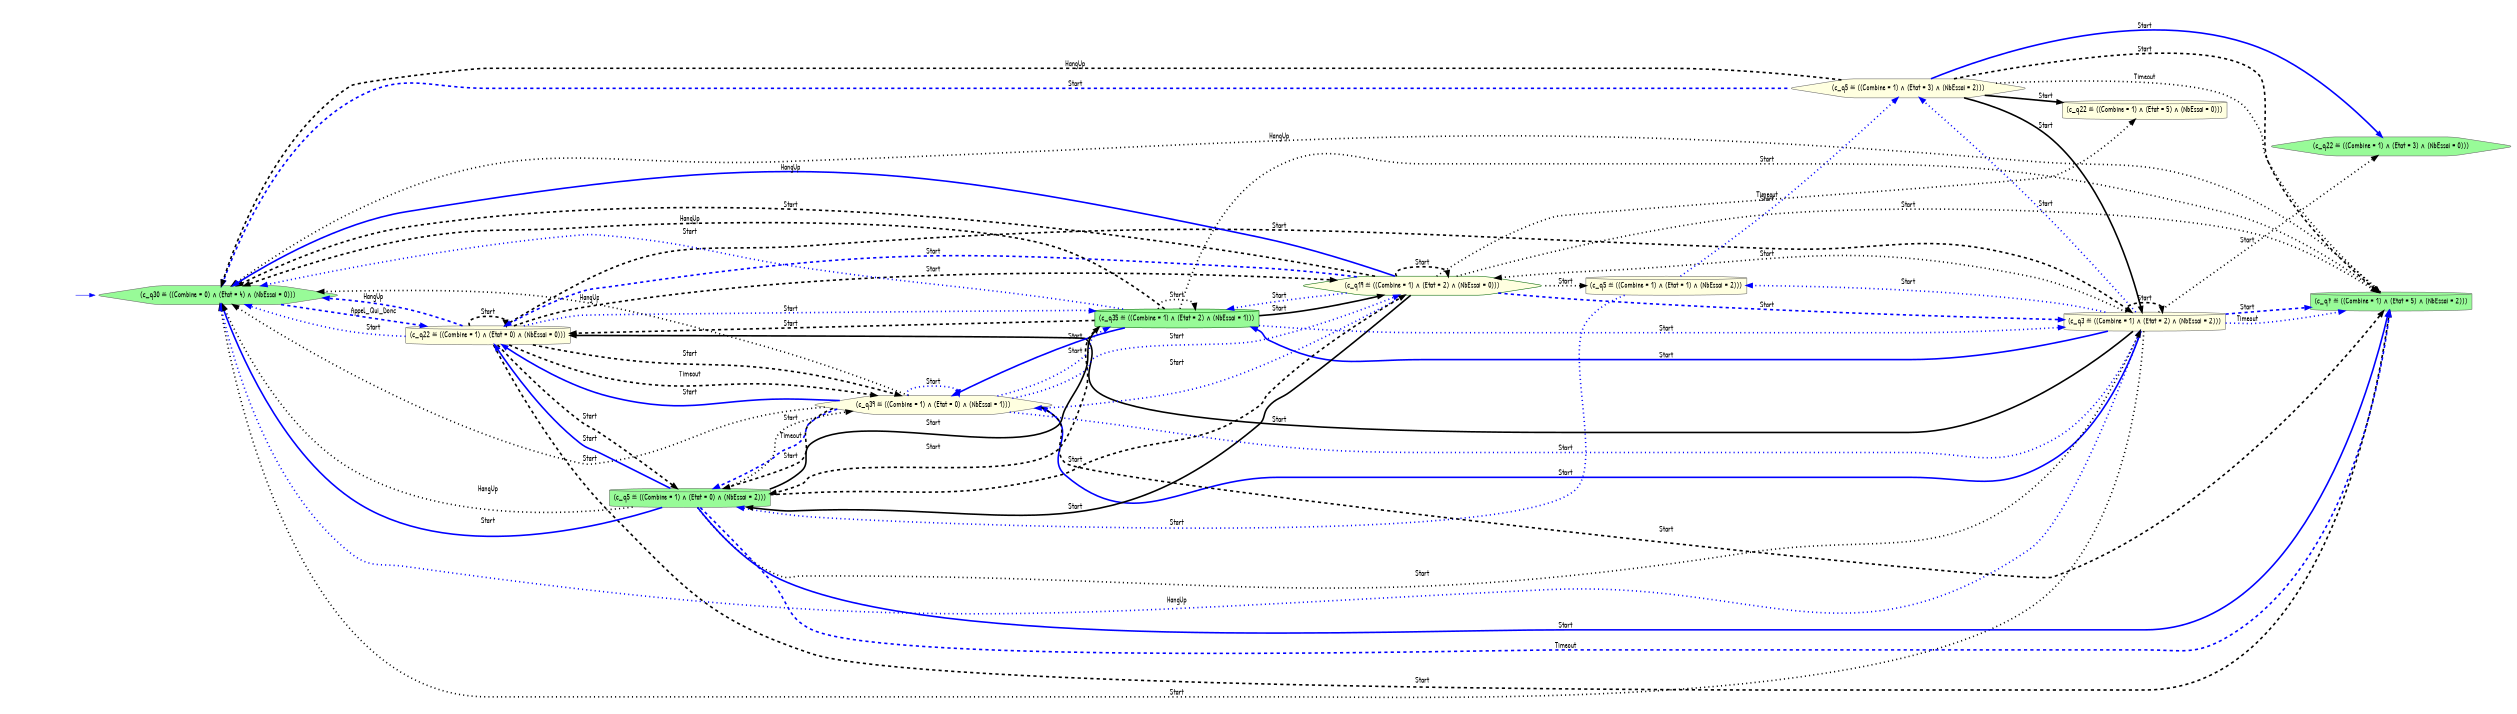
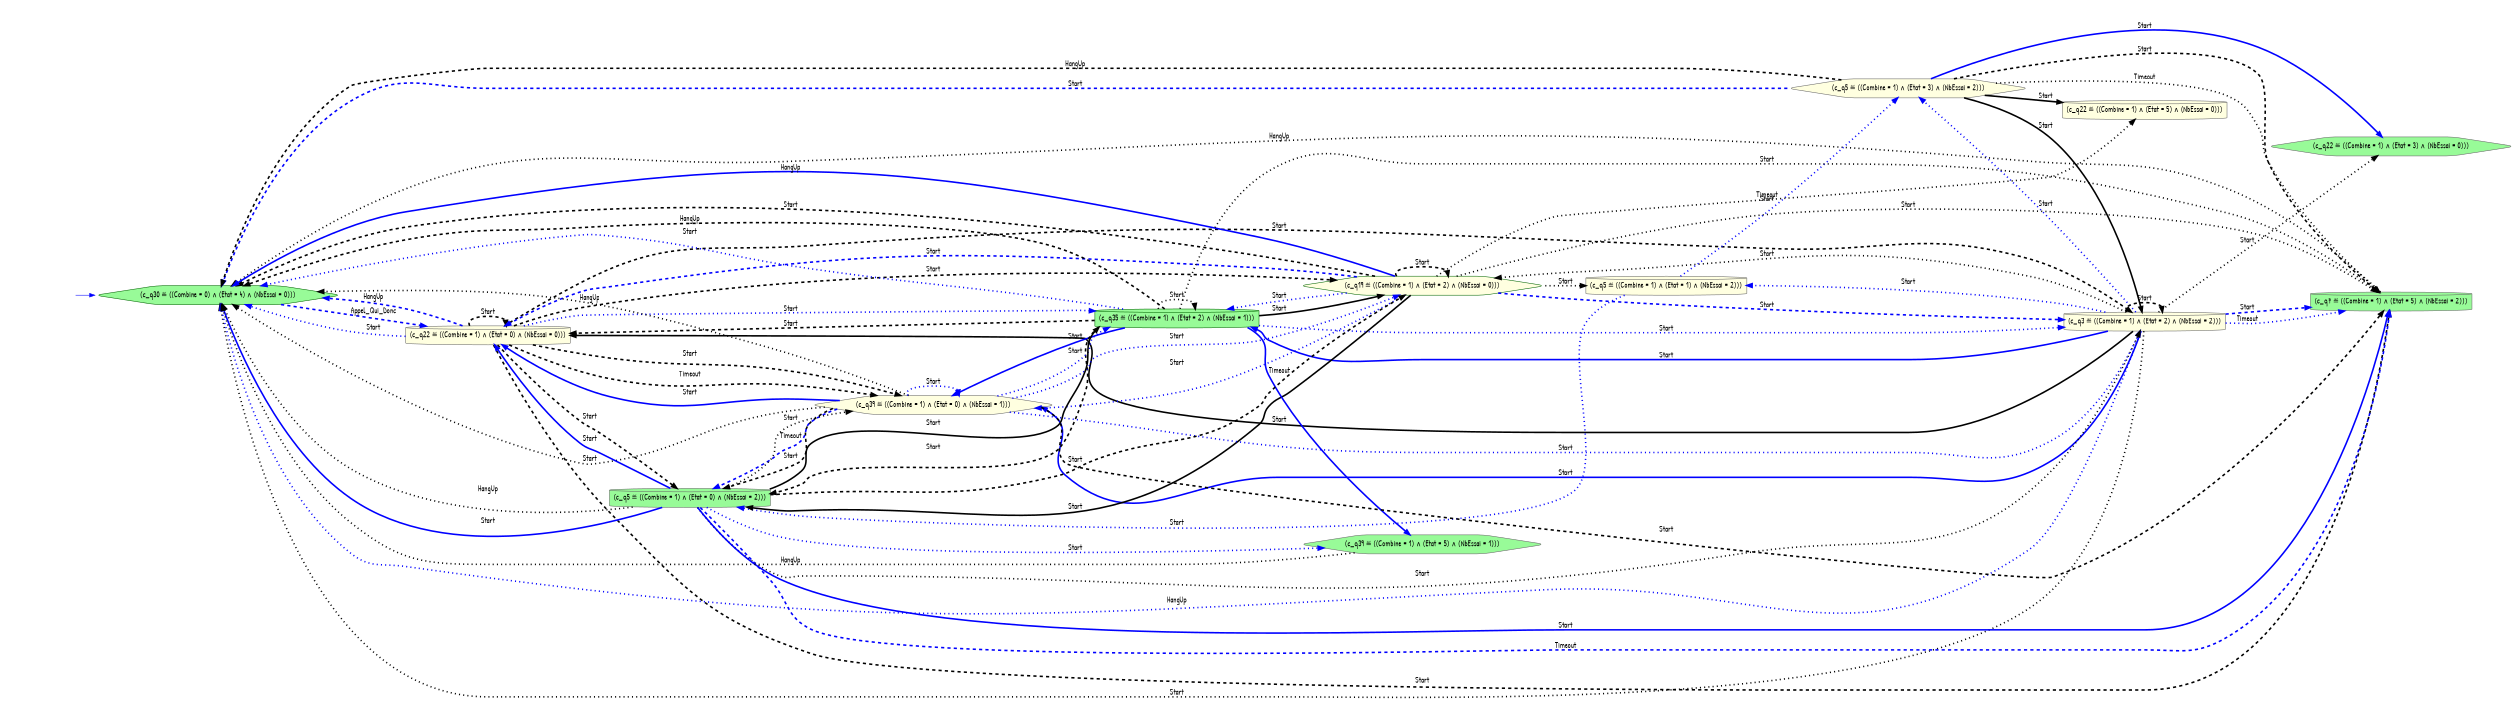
node "(c_q30 ≝ ((Combine = 0) ∧ (Etat = 4) ∧ (NbEssai = 0)))": color gray40 -> darkgreen
node "(c_q39 ≝ ((Combine = 1) ∧ (Etat = 5) ∧ (NbEssai = 1)))": added
